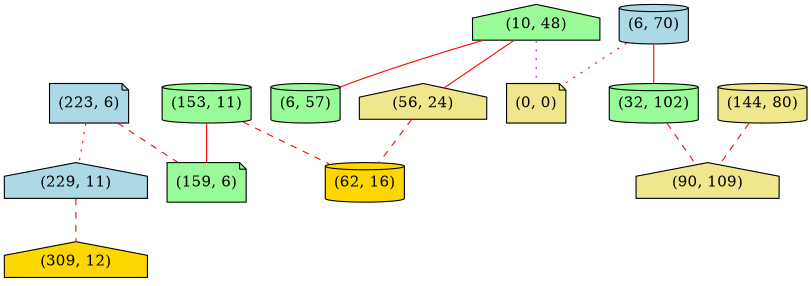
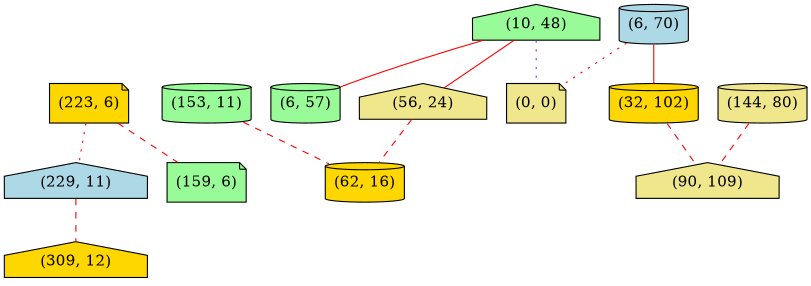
node "(223, 6)": fillcolor lightblue -> gold
node "(32, 102)": fillcolor palegreen -> gold
edge "(153, 11)" -- "(159, 6)": removed
